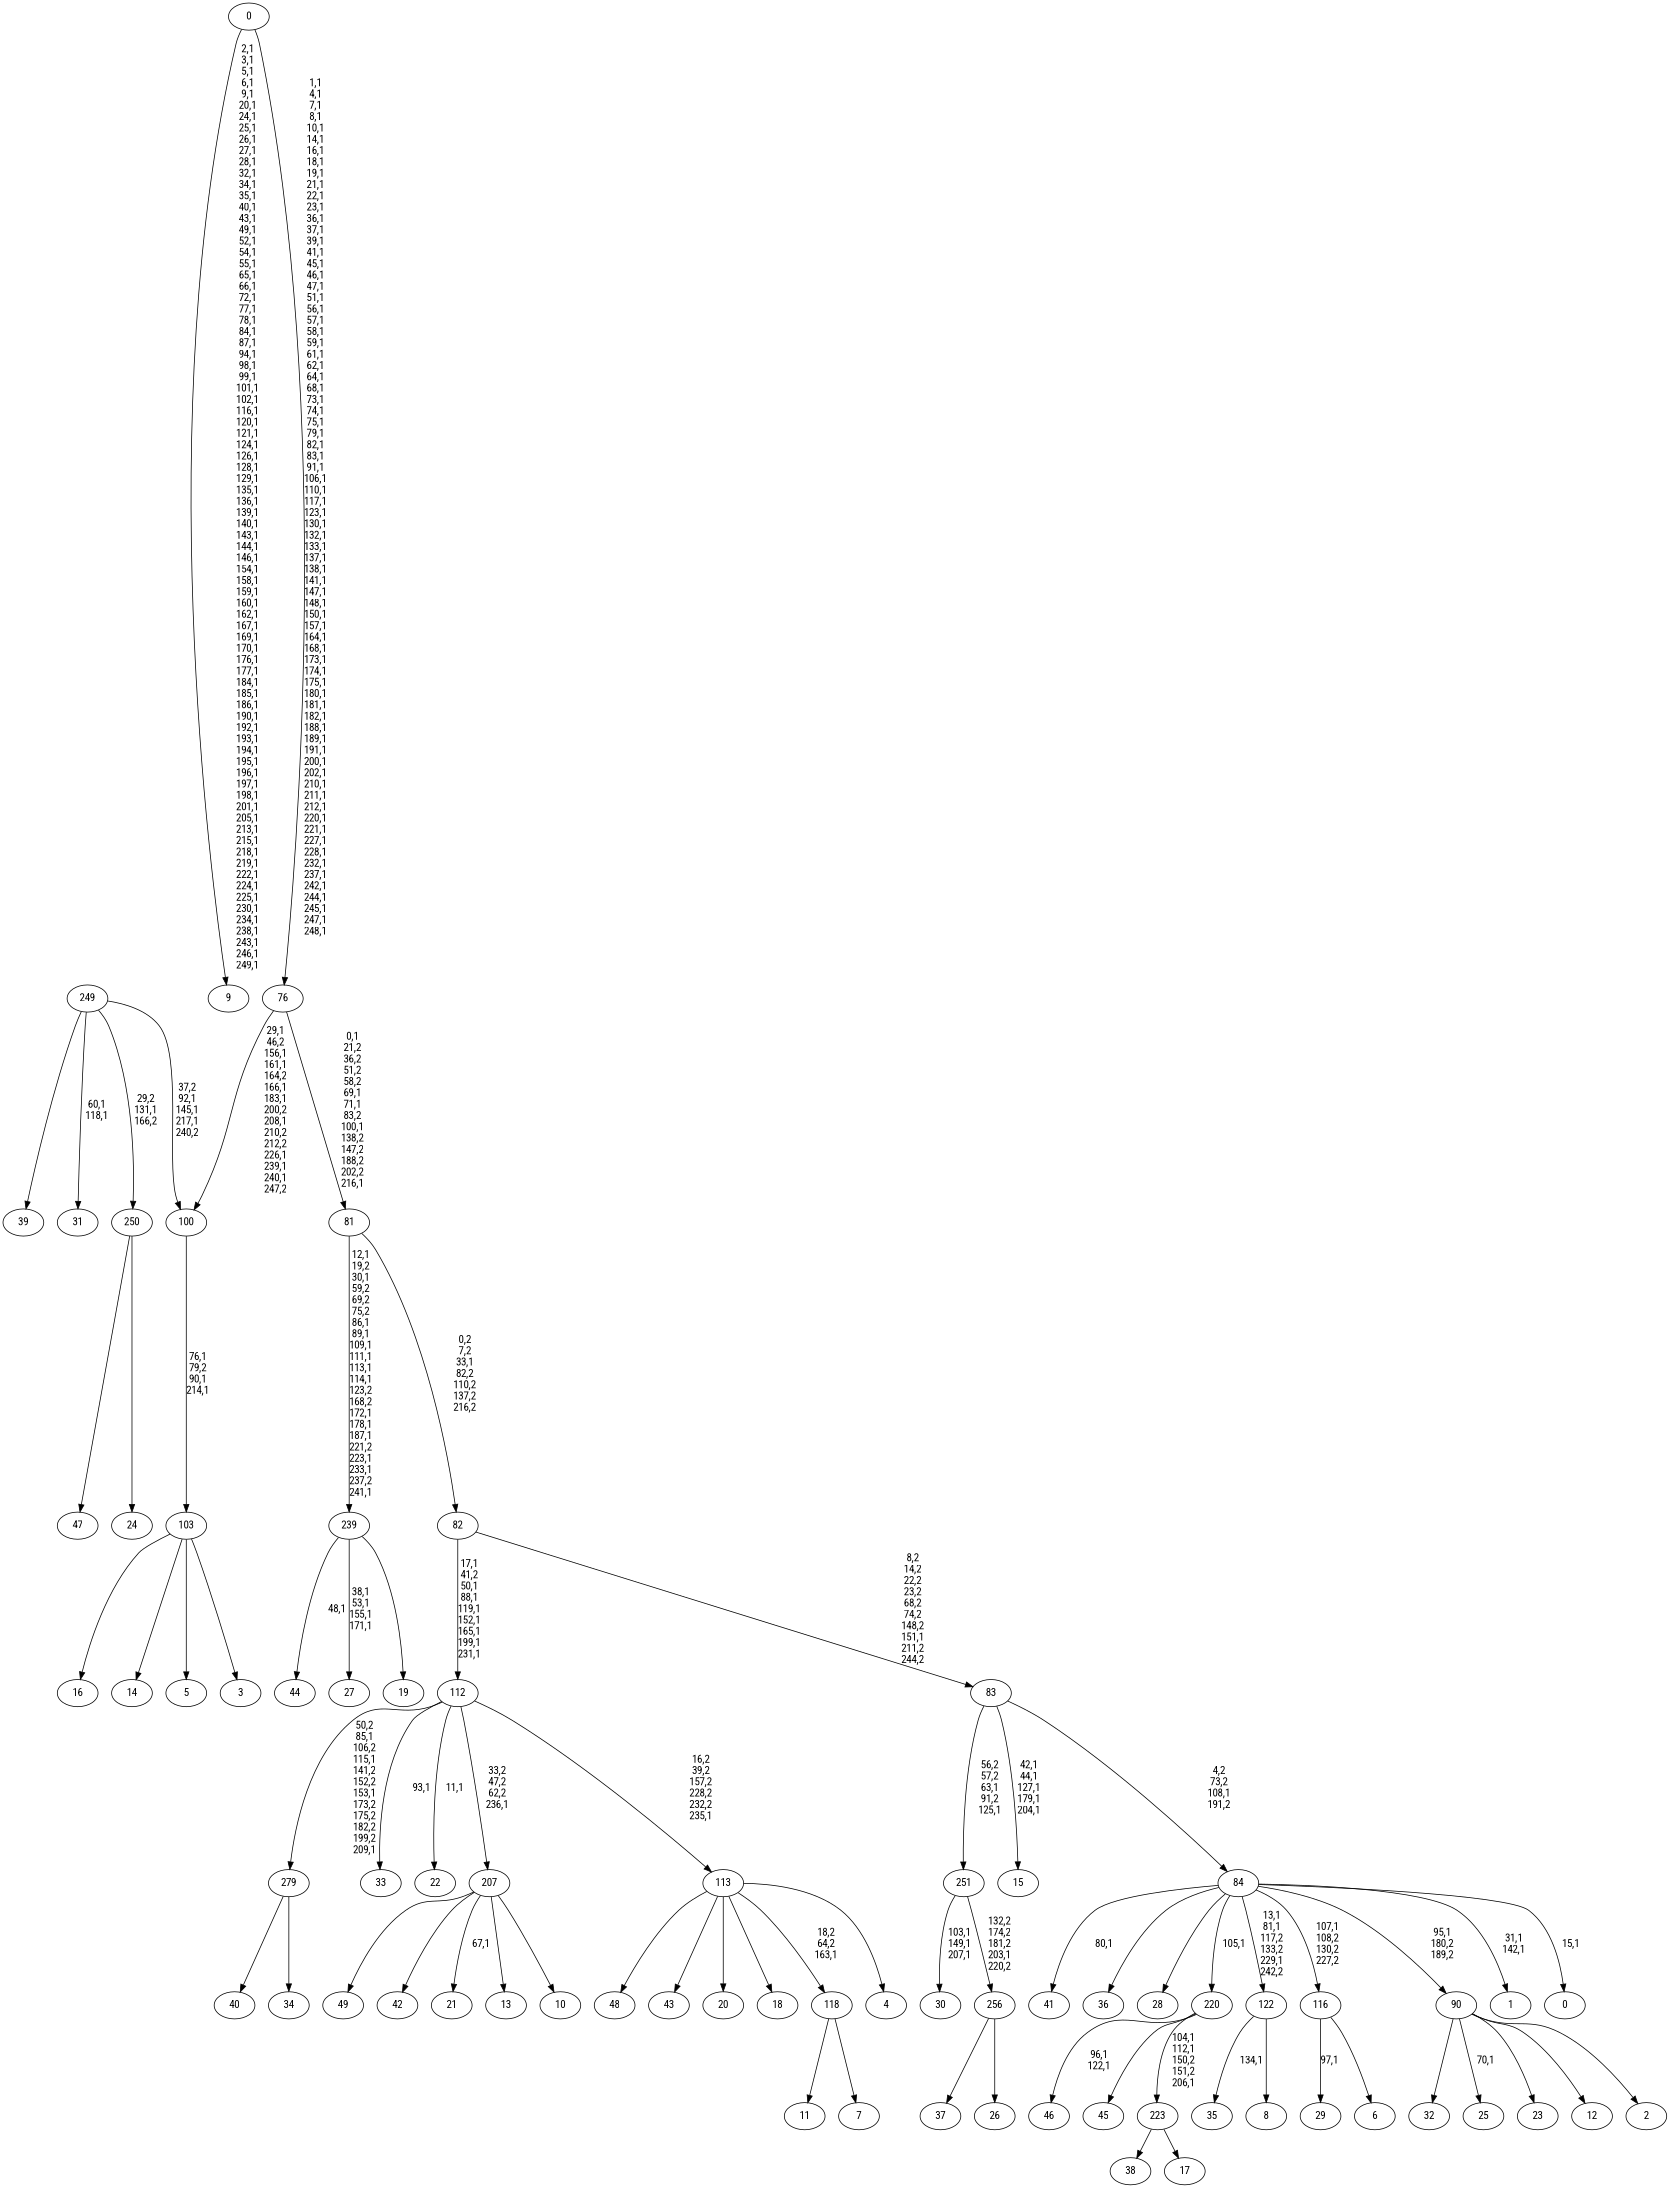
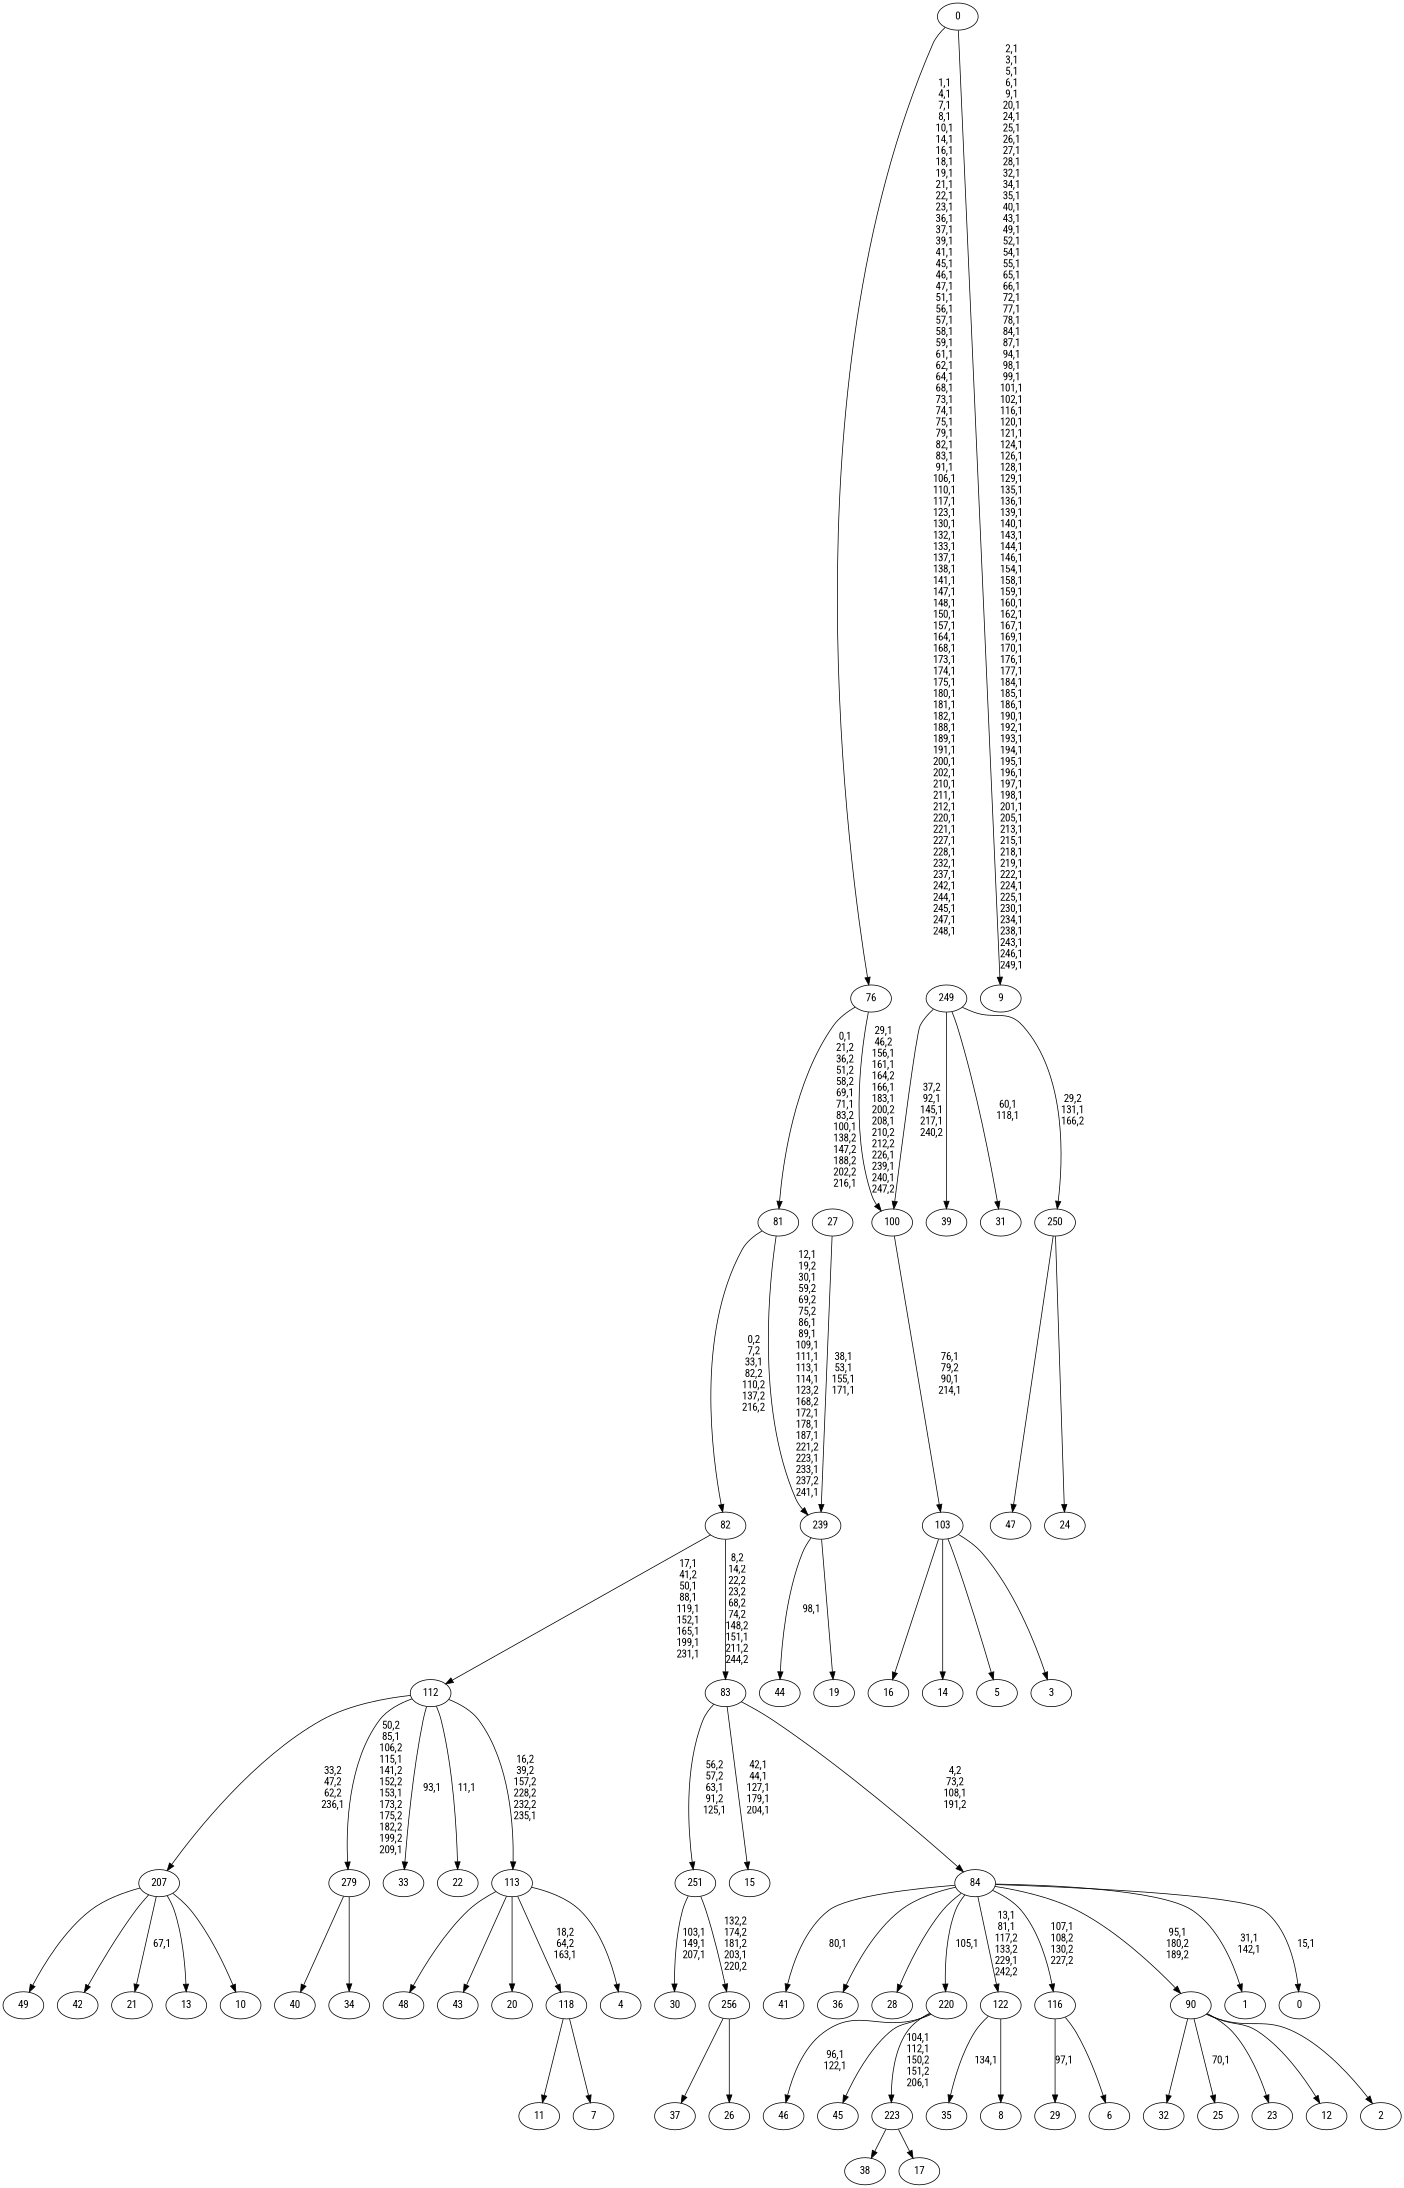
edge "239" -> "27": reversed
edge "239" -> "44": label "48,1" -> "98,1"
node "18": removed
